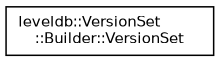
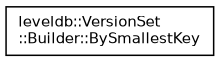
node "leveldb::VersionSet ::Builder::VersionSet": label "leveldb::VersionSet ::Builder::VersionSet" -> "leveldb::VersionSet ::Builder::BySmallestKey"
